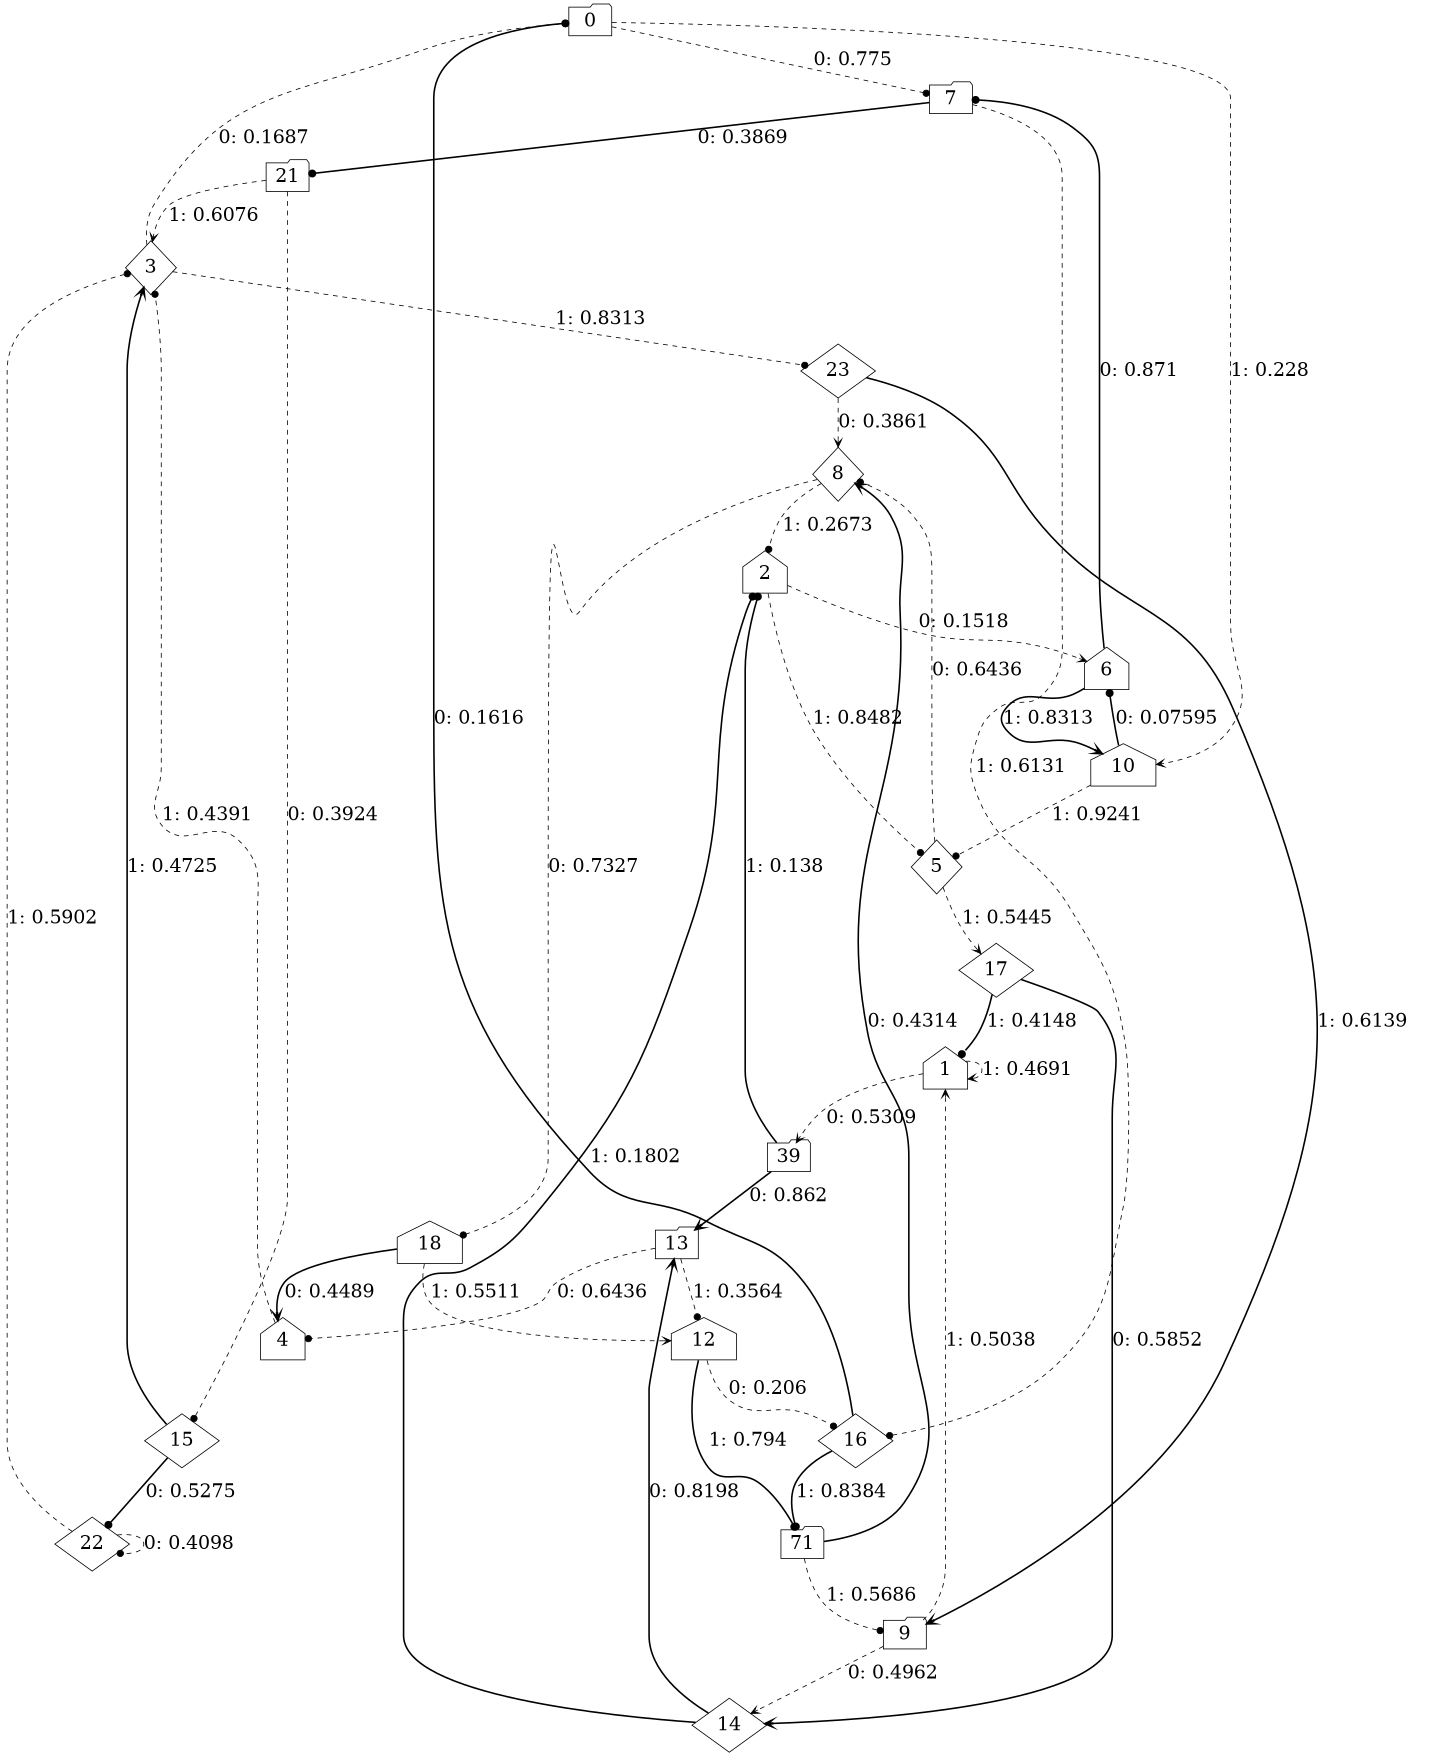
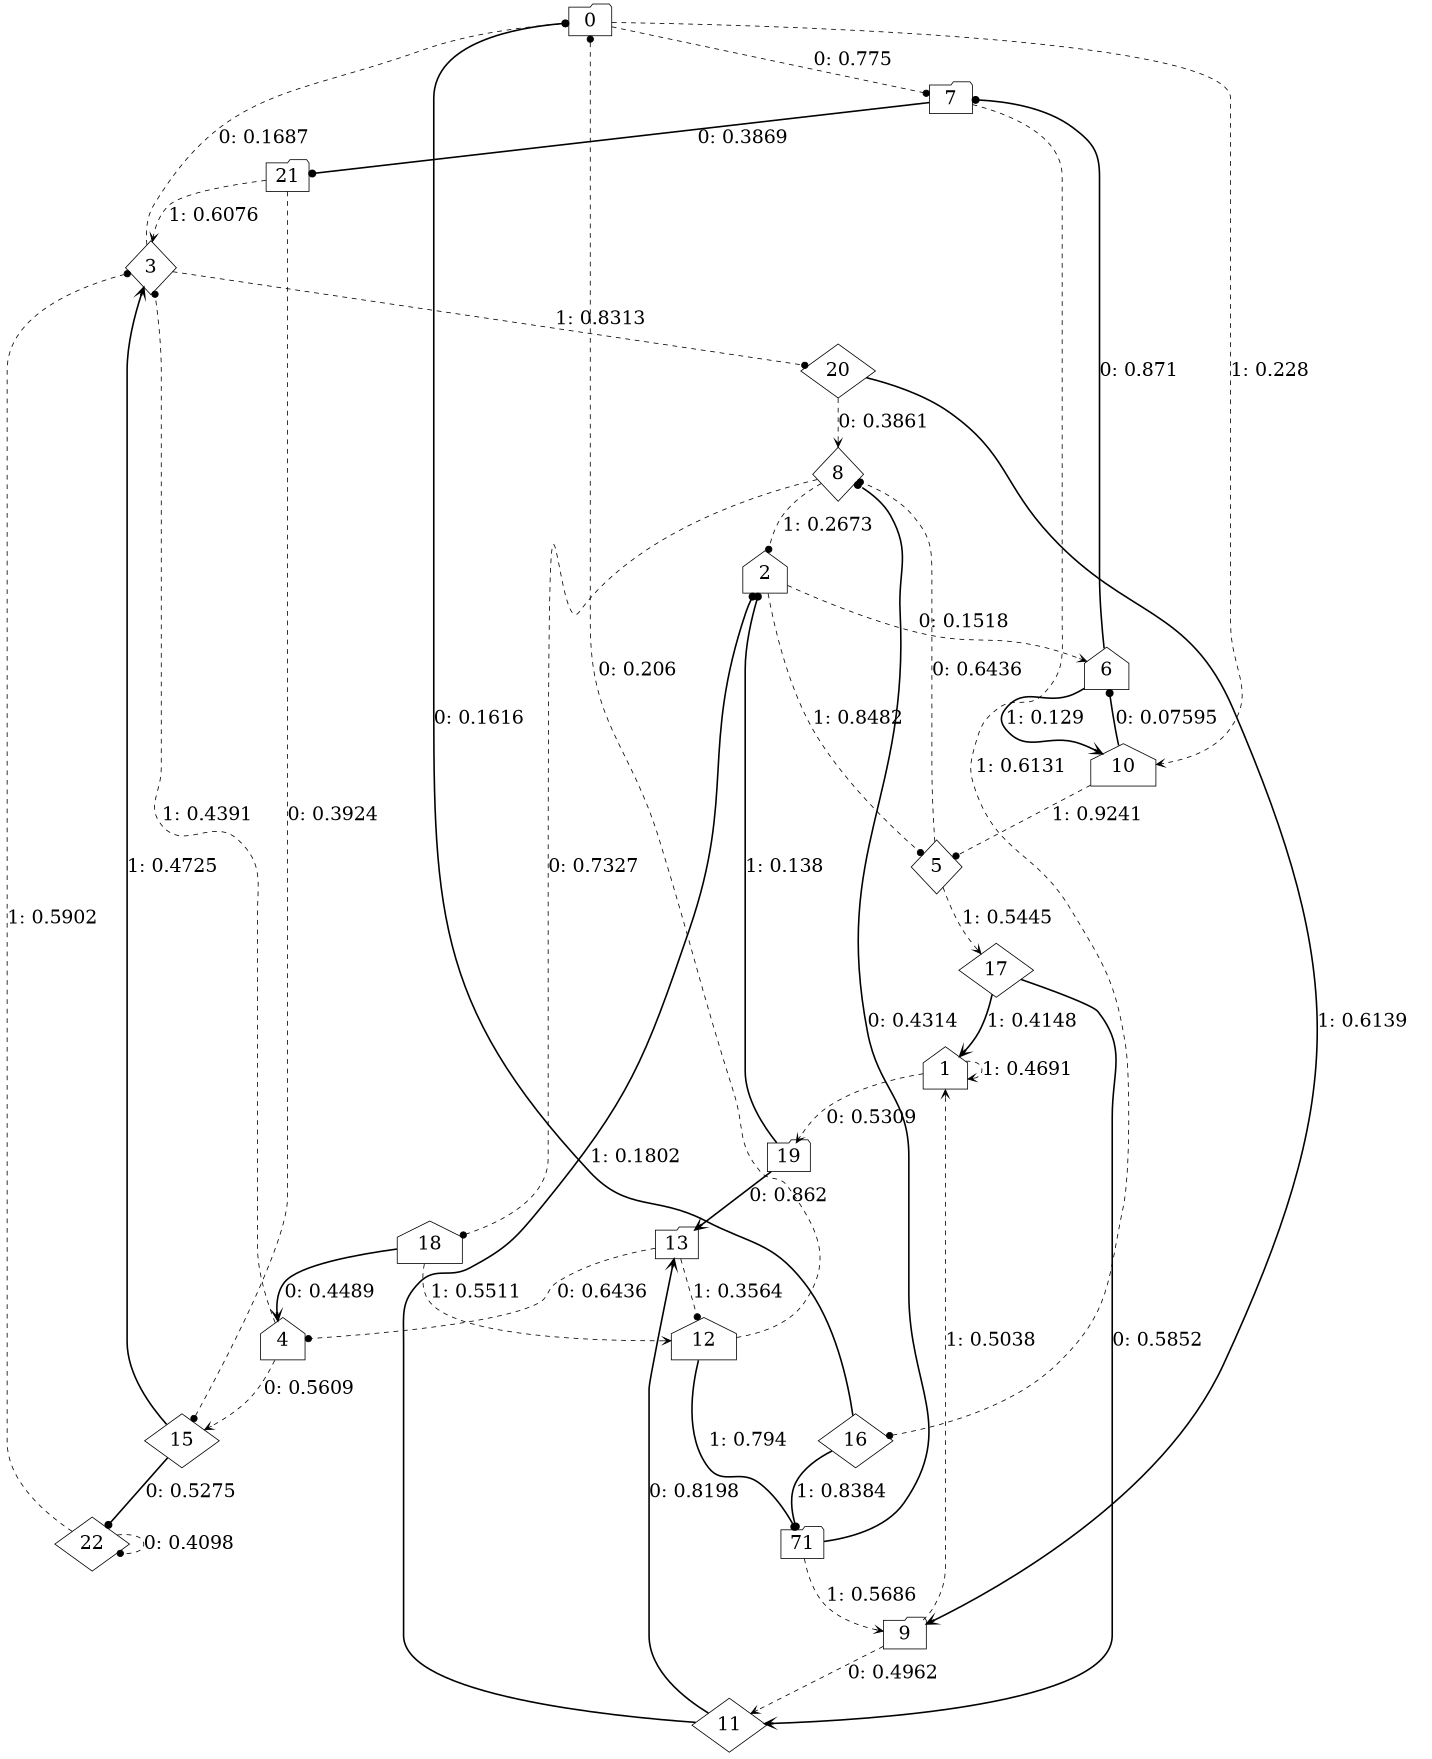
node "23": label "23" -> "20"
edge "6" -> "10": label "1: 0.8313   " -> "1: 0.129    "
edge "17" -> "1": arrowhead dot -> vee
edge "71" -> "8": arrowhead vee -> dot
node "39": label "39" -> "19"
edge "4" -> "15": added, label "0: 0.5609"
edge "12" -> "16": now "12" -> "0"
edge "71" -> "9": arrowhead dot -> vee
node "14": label "14" -> "11"
